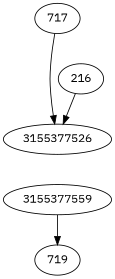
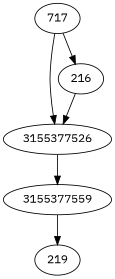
edge "717" -> "216": added
edge "3155377526" -> "3155377559": added
node "719": label "719" -> "219"
